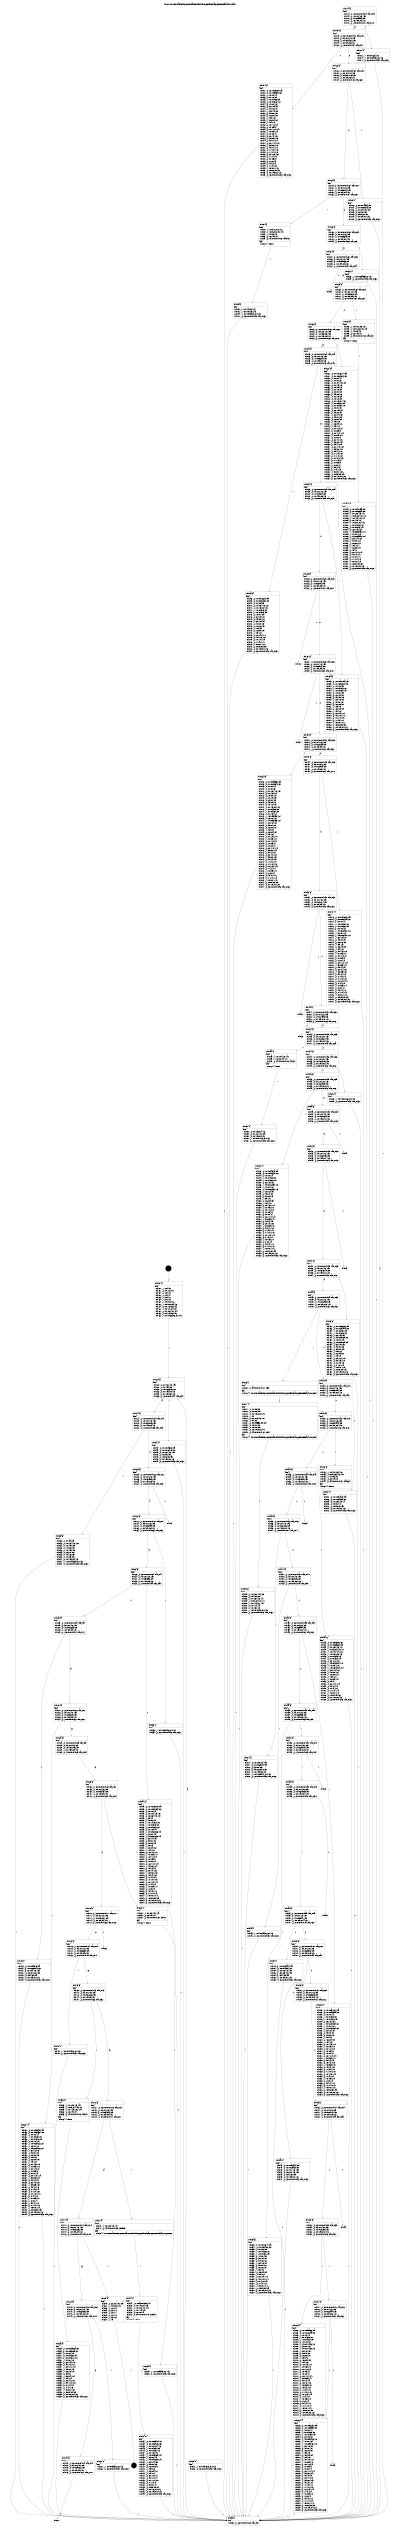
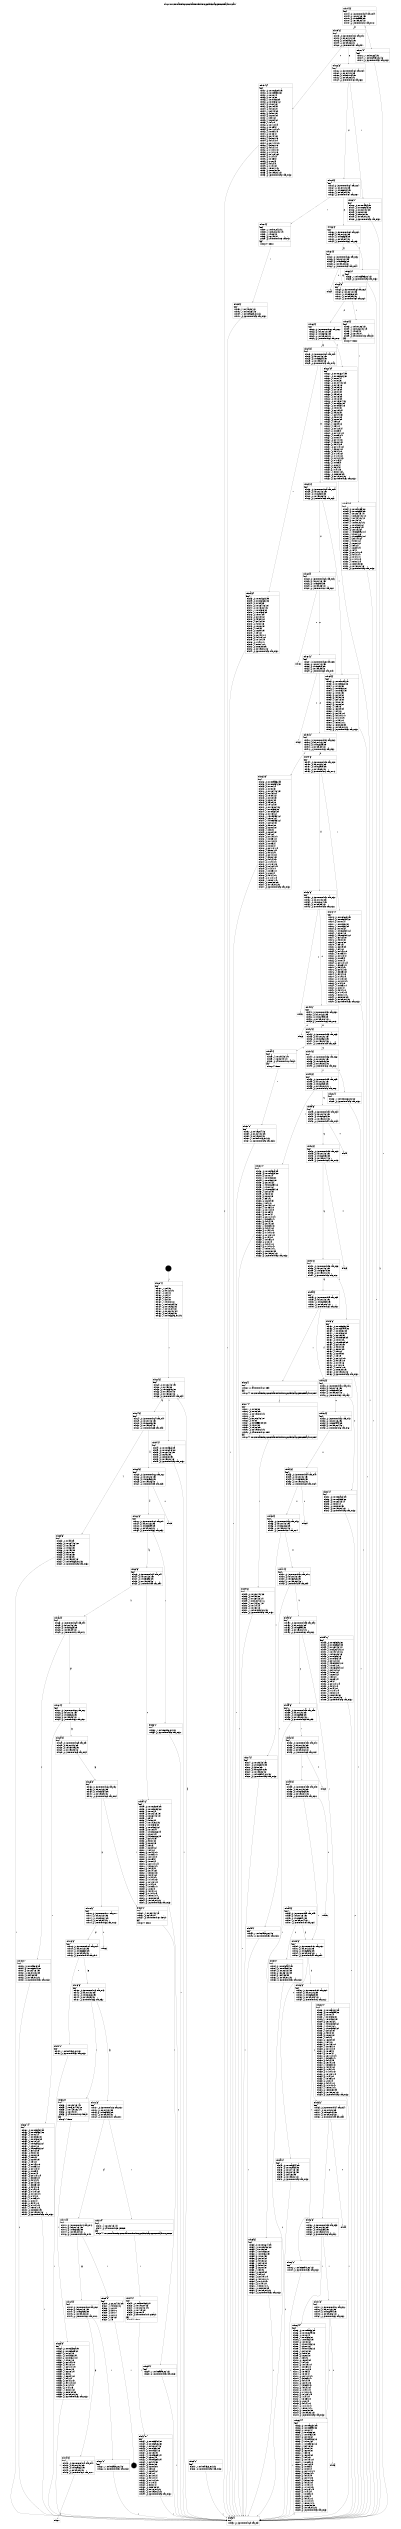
node "0x401d88 [23]": removed
edge "0x401adb [25]" -> "0x401af4 [25]": now "0x401adb [25]" -> "0x401b0d [25]"
node "0x401e13 [12]": added
